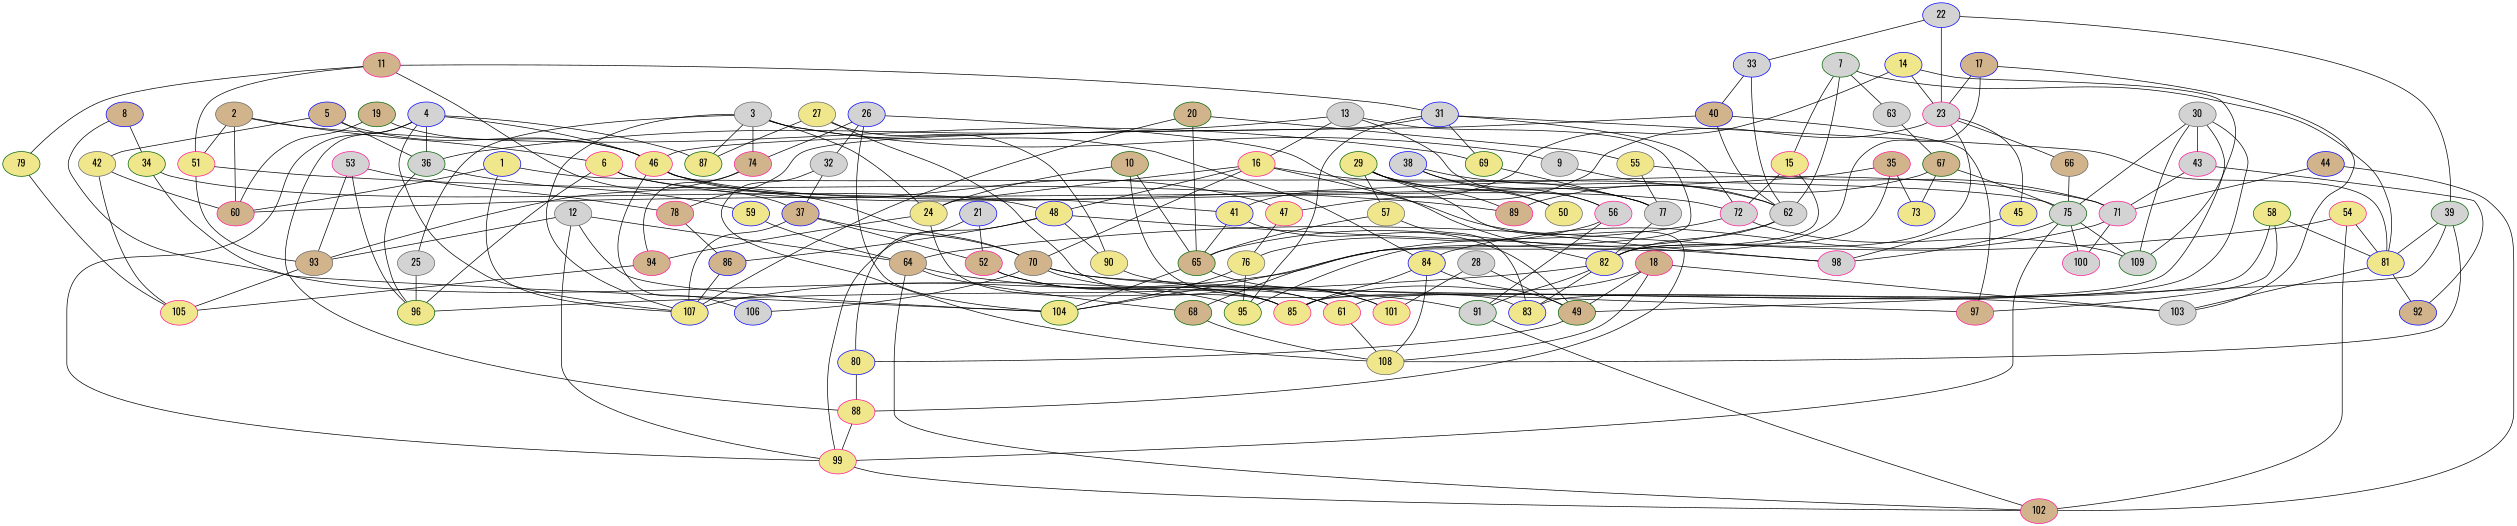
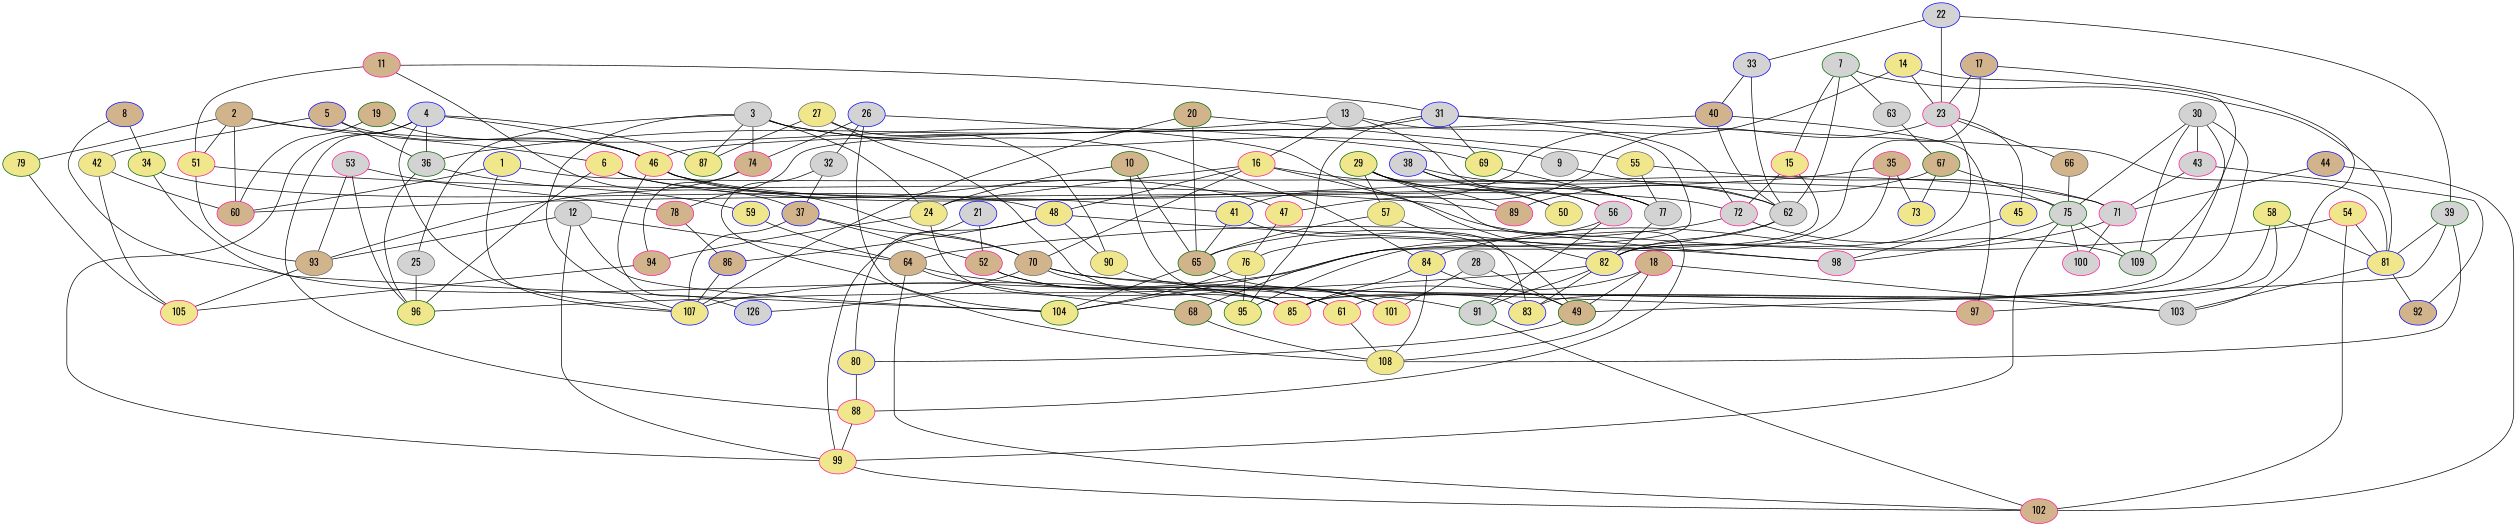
edge "11" -- "79": now "2" -- "79"
node "106": label "106" -> "126"
